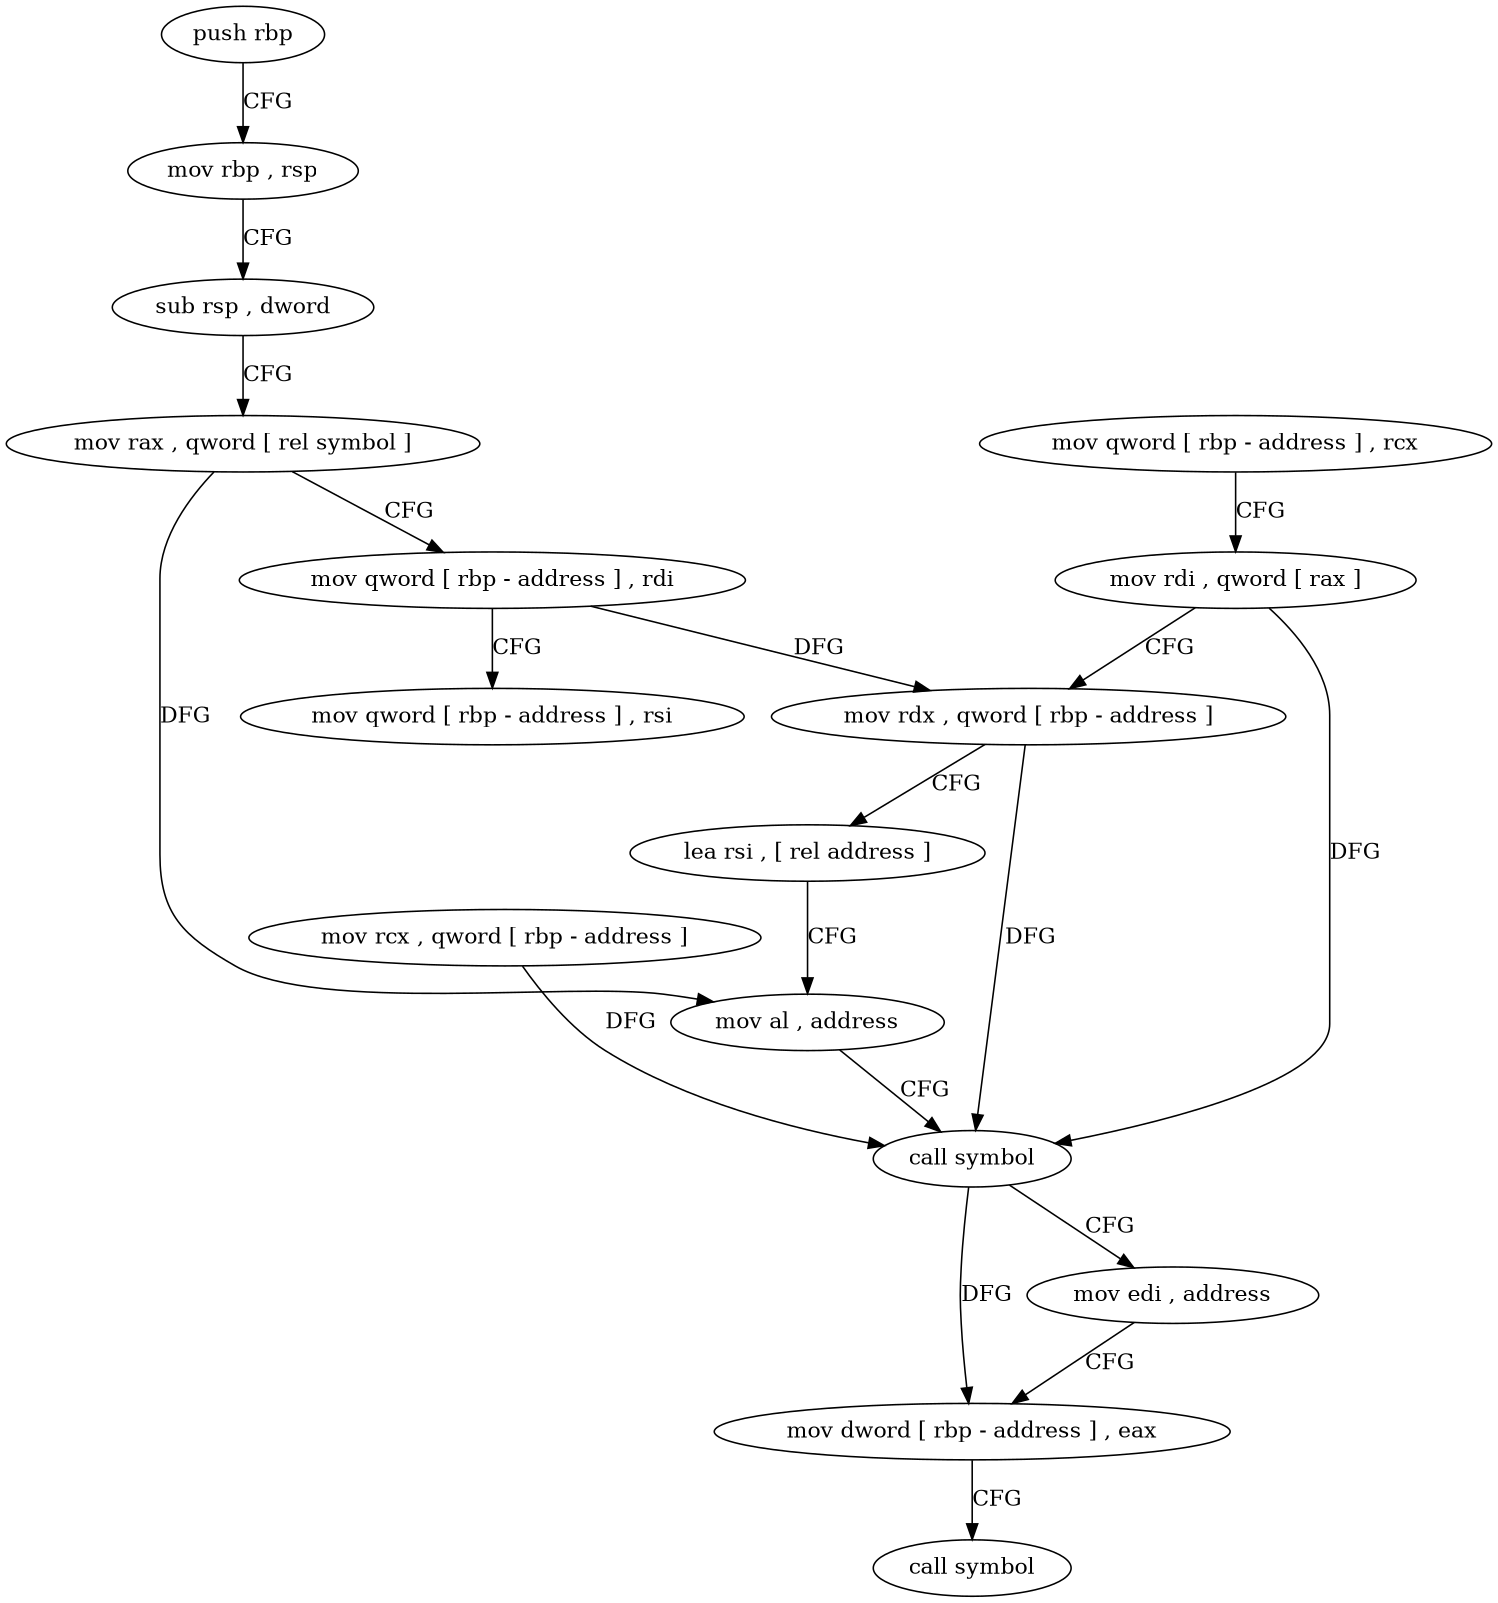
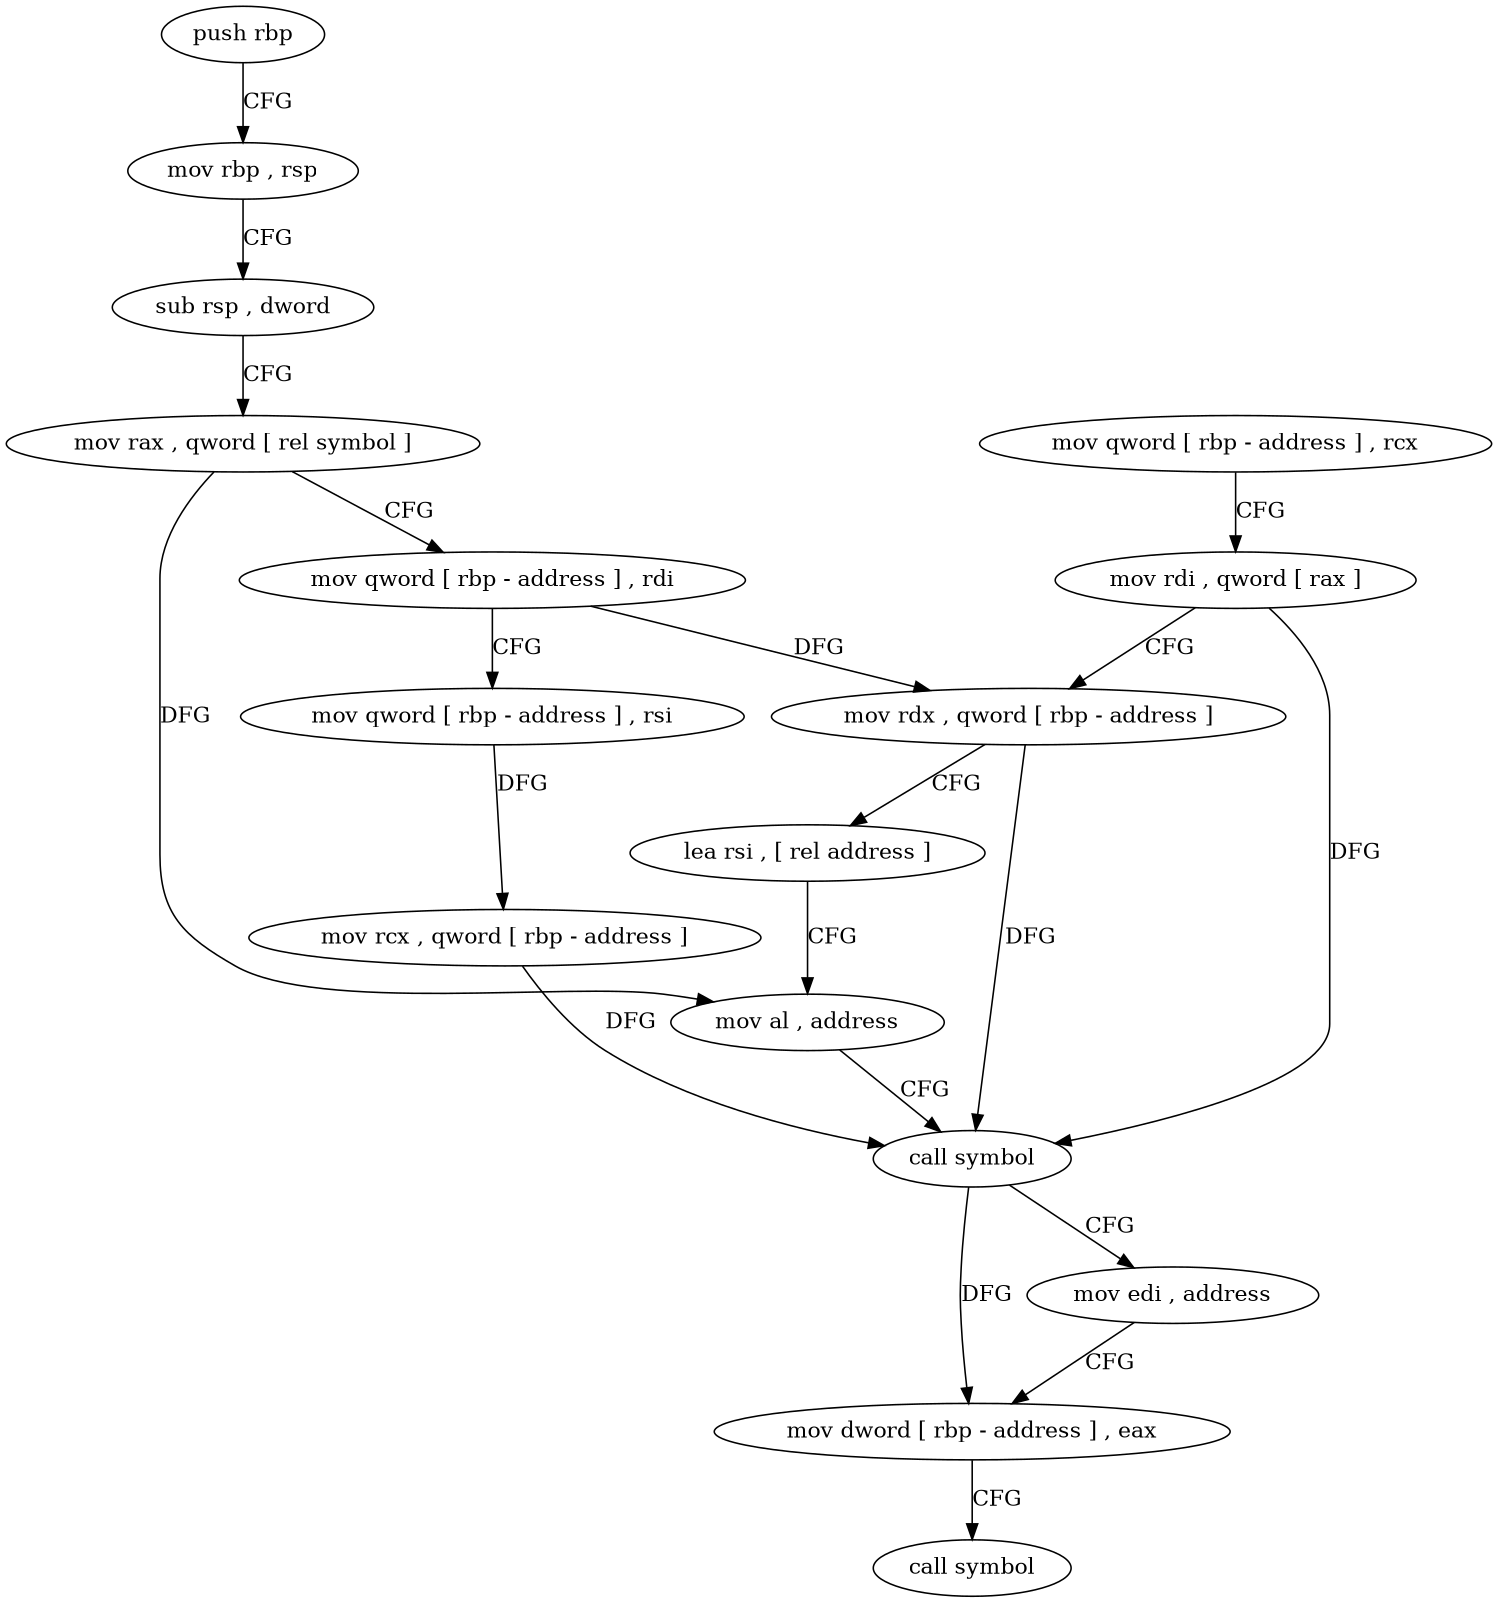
edge "mov qword [ rbp - address ] , rsi" -> "mov rcx , qword [ rbp - address ]": added, label "DFG"
